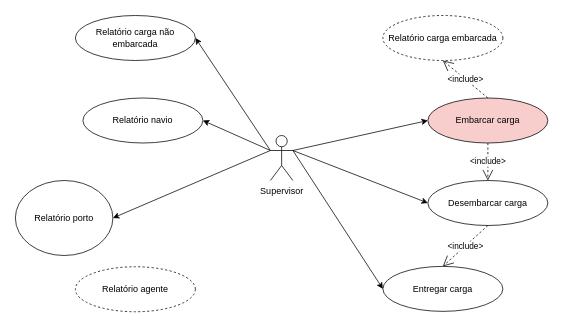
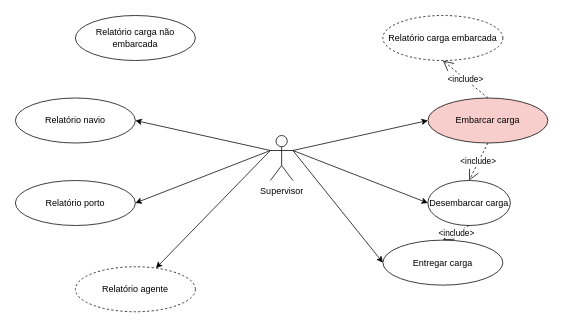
edge "Supervisor" -> "Relatório carga não embarcada": now "Supervisor" -> "Relatório agente"
node "Relatório navio": moved (143, 120) -> (75, 120)
node "Desembarcar carga": size 120x45 -> 83x45
node "Relatório porto": size 98x75 -> 120x45
node "Entregar carga": moved (443, 289) -> (443, 263)
